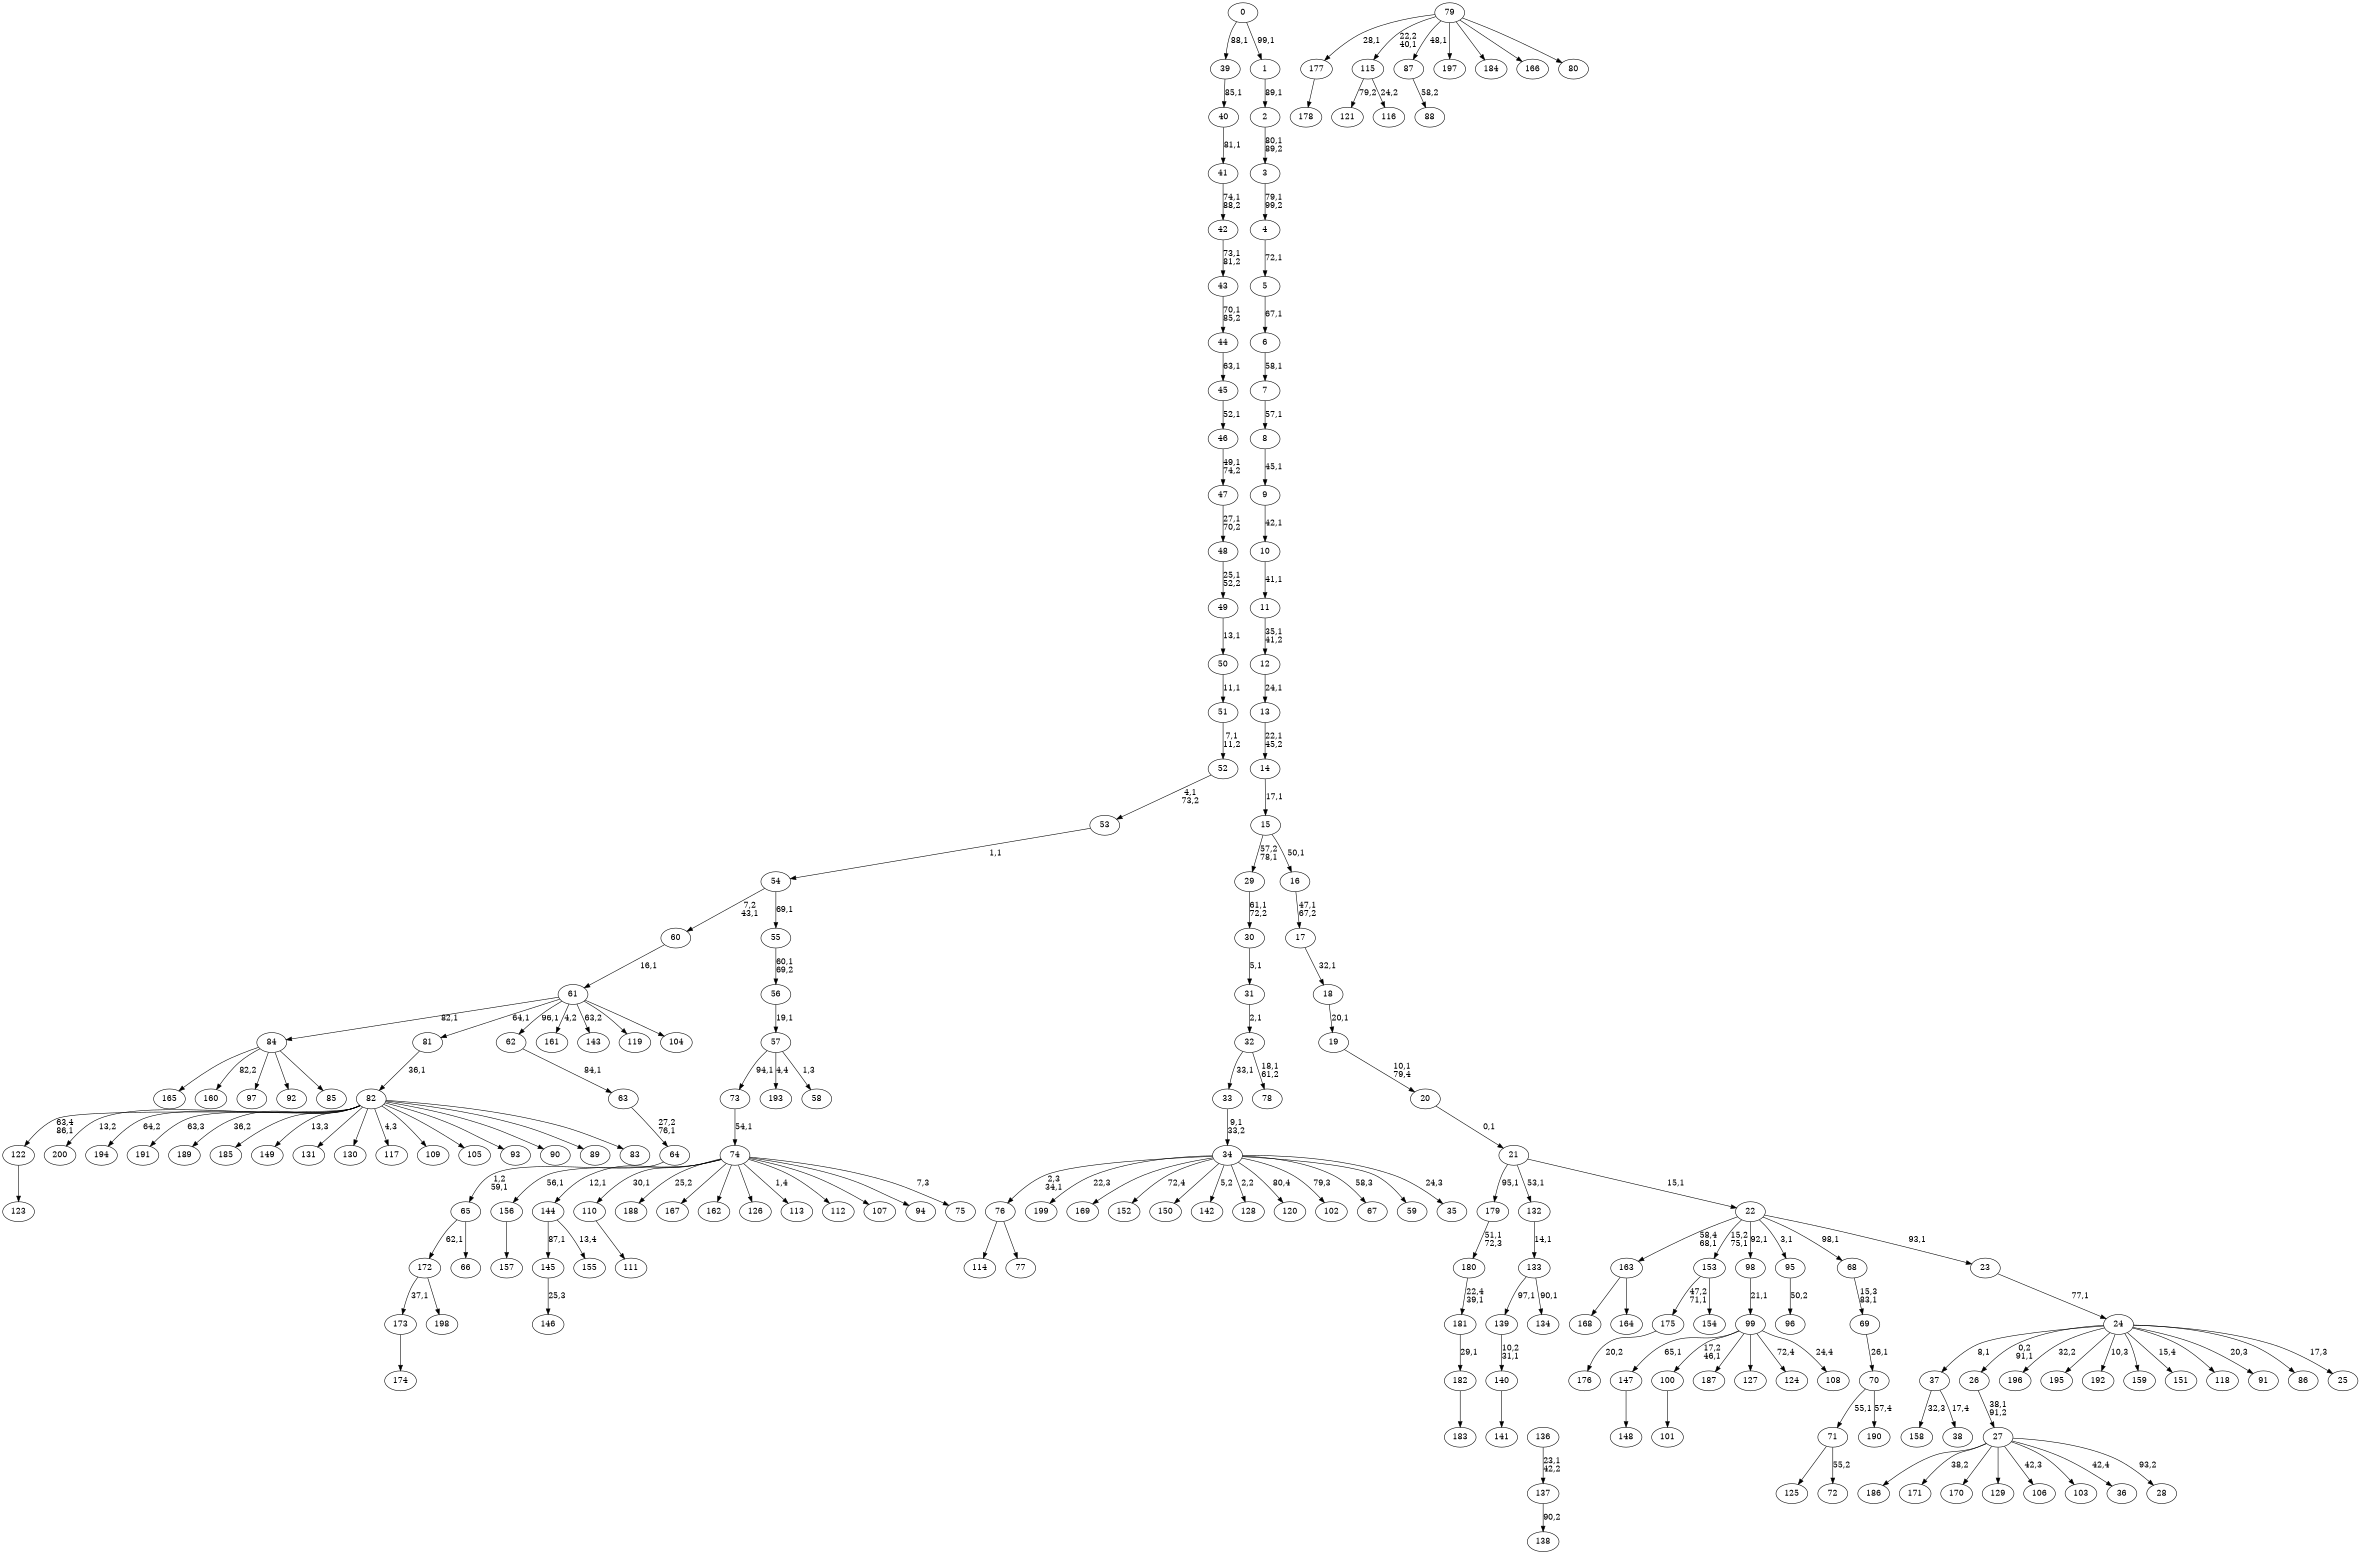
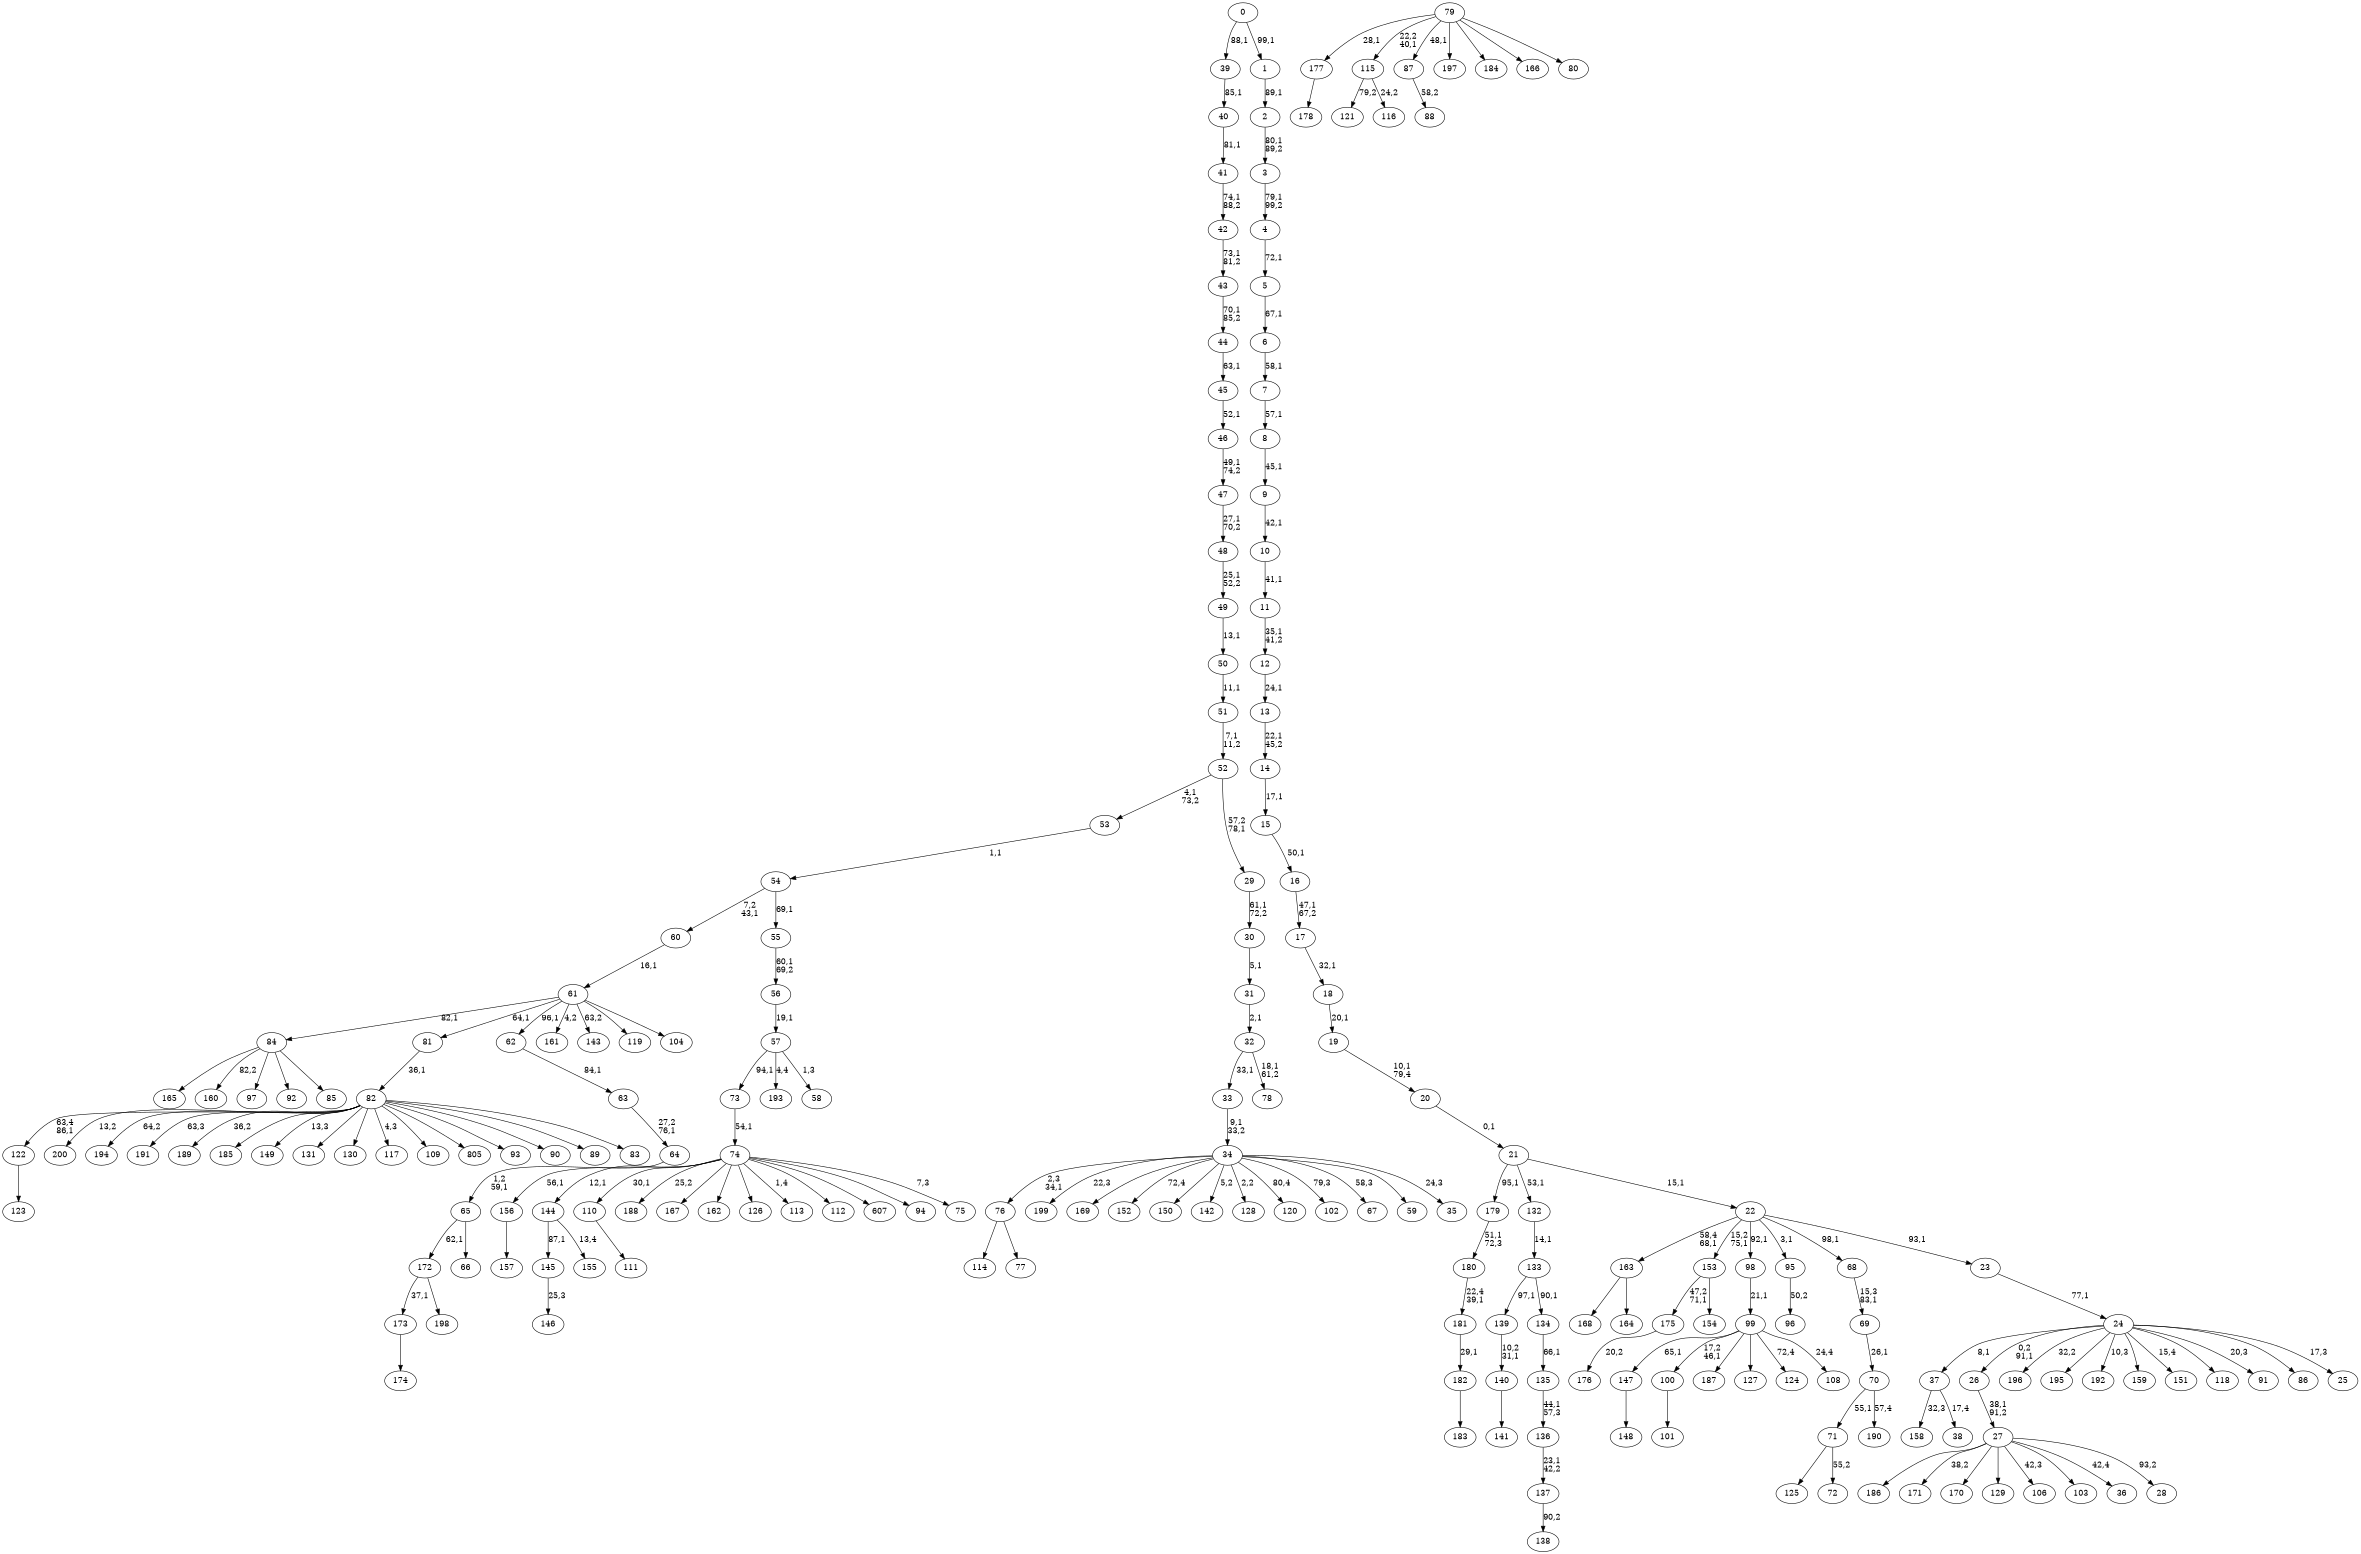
edge "15" -> "29": now "52" -> "29"
node "105": label "105" -> "805"
node "107": label "107" -> "607"
node "135": added
